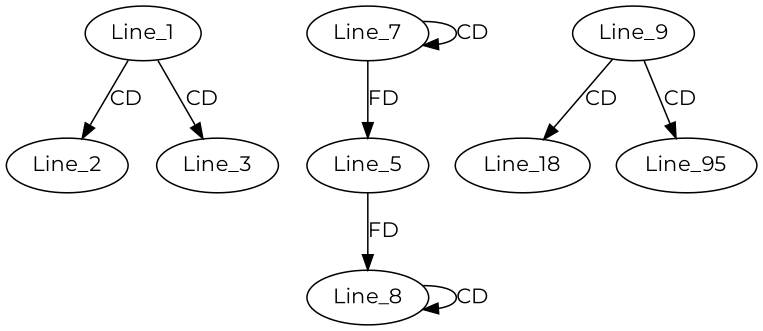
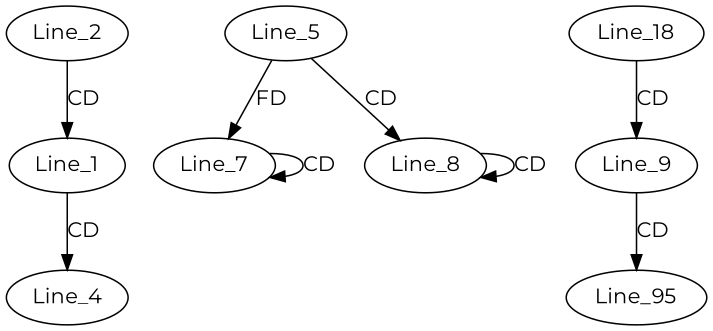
edge "Line_7" -> "Line_5": reversed
edge "Line_1" -> "Line_2": reversed
edge "Line_9" -> "Line_18": reversed
node "Line_3": label "Line_3" -> "Line_4"
edge "Line_5" -> "Line_8": label "FD" -> "CD"
